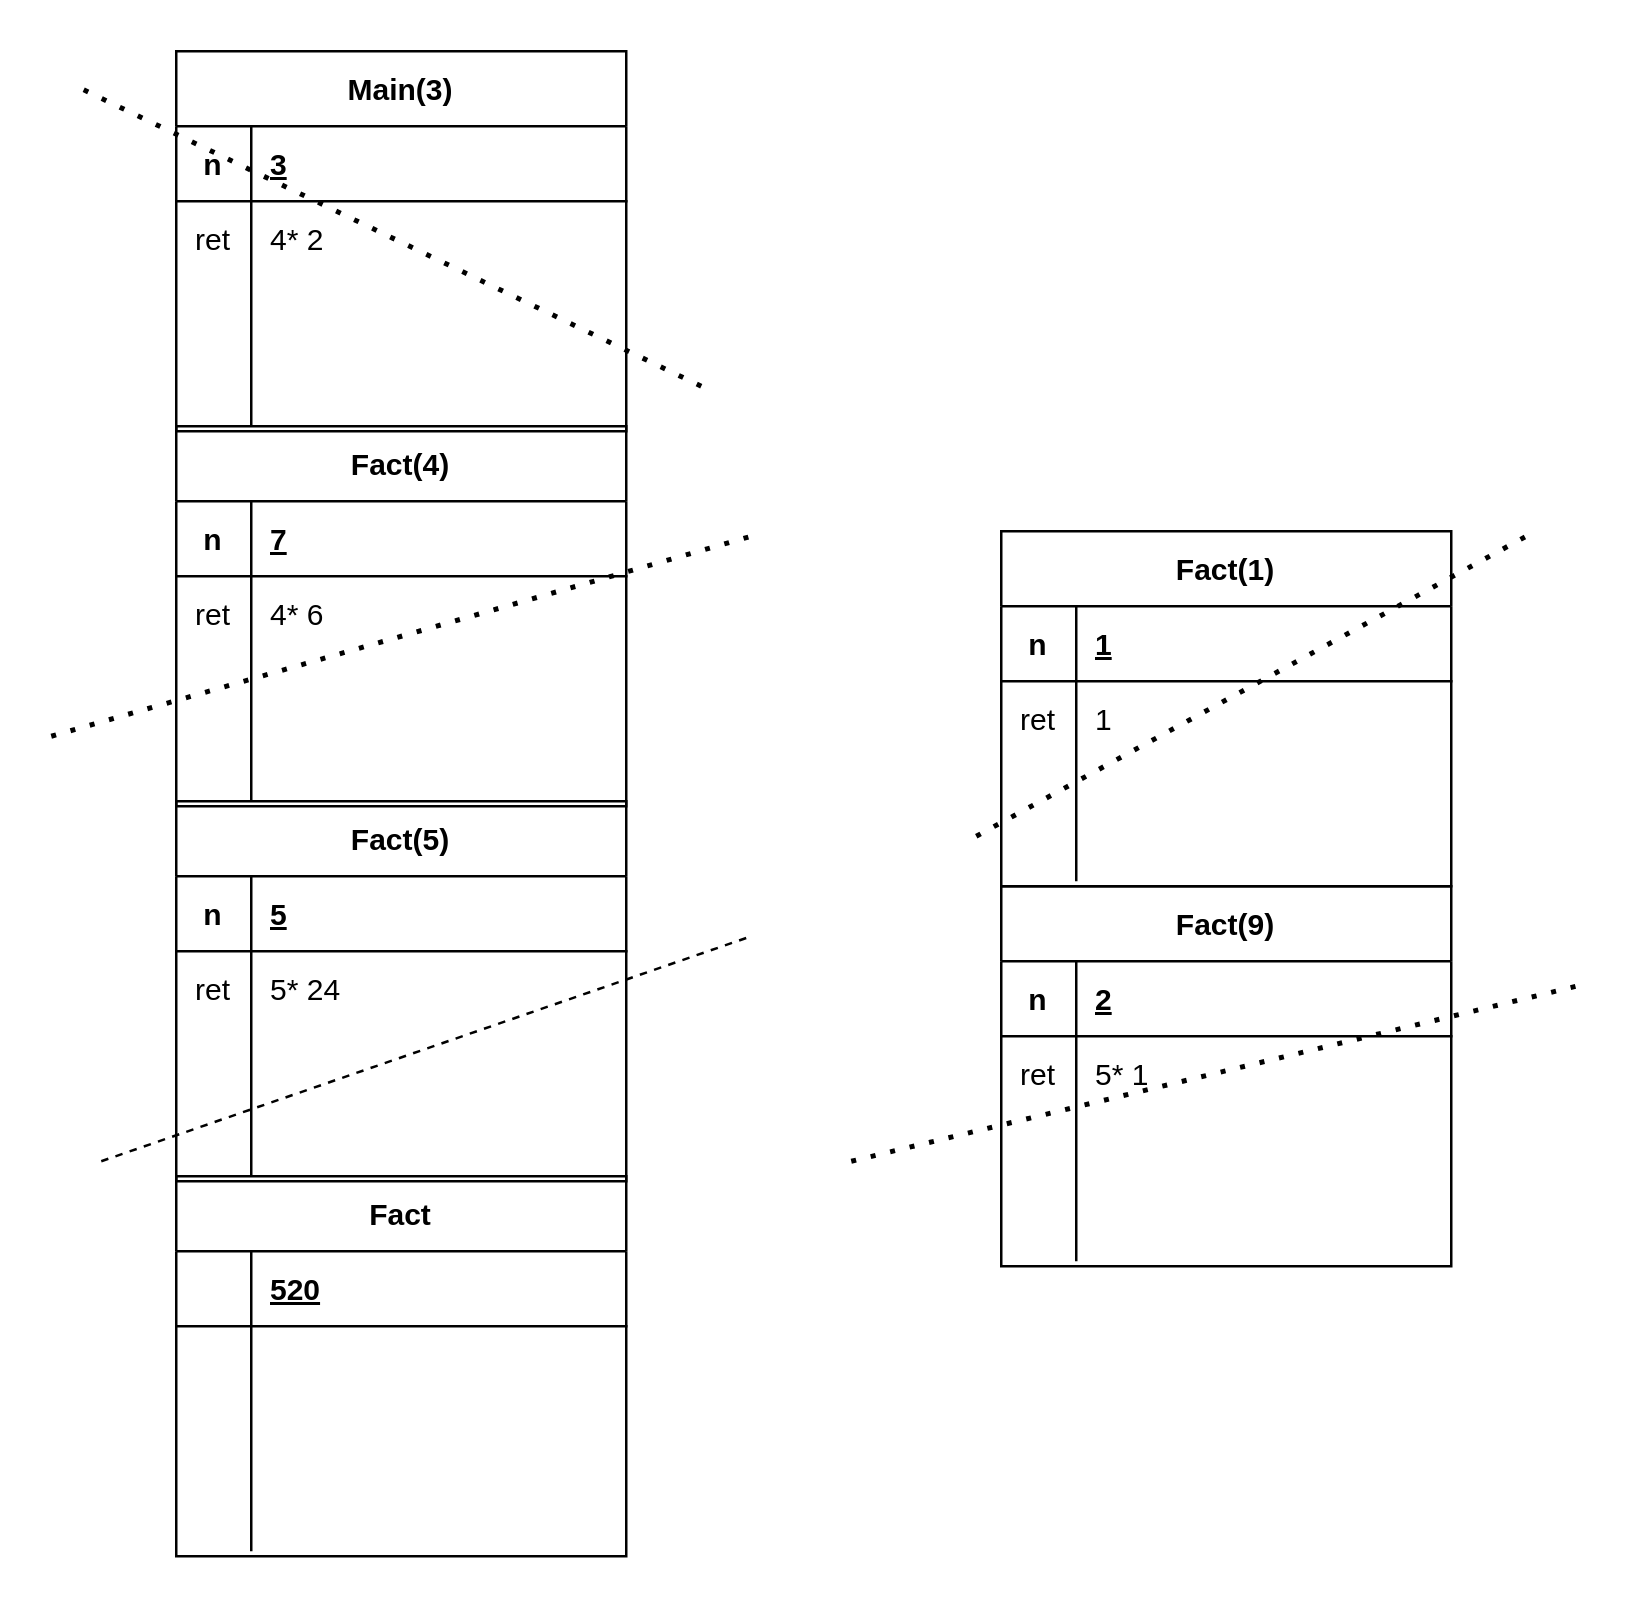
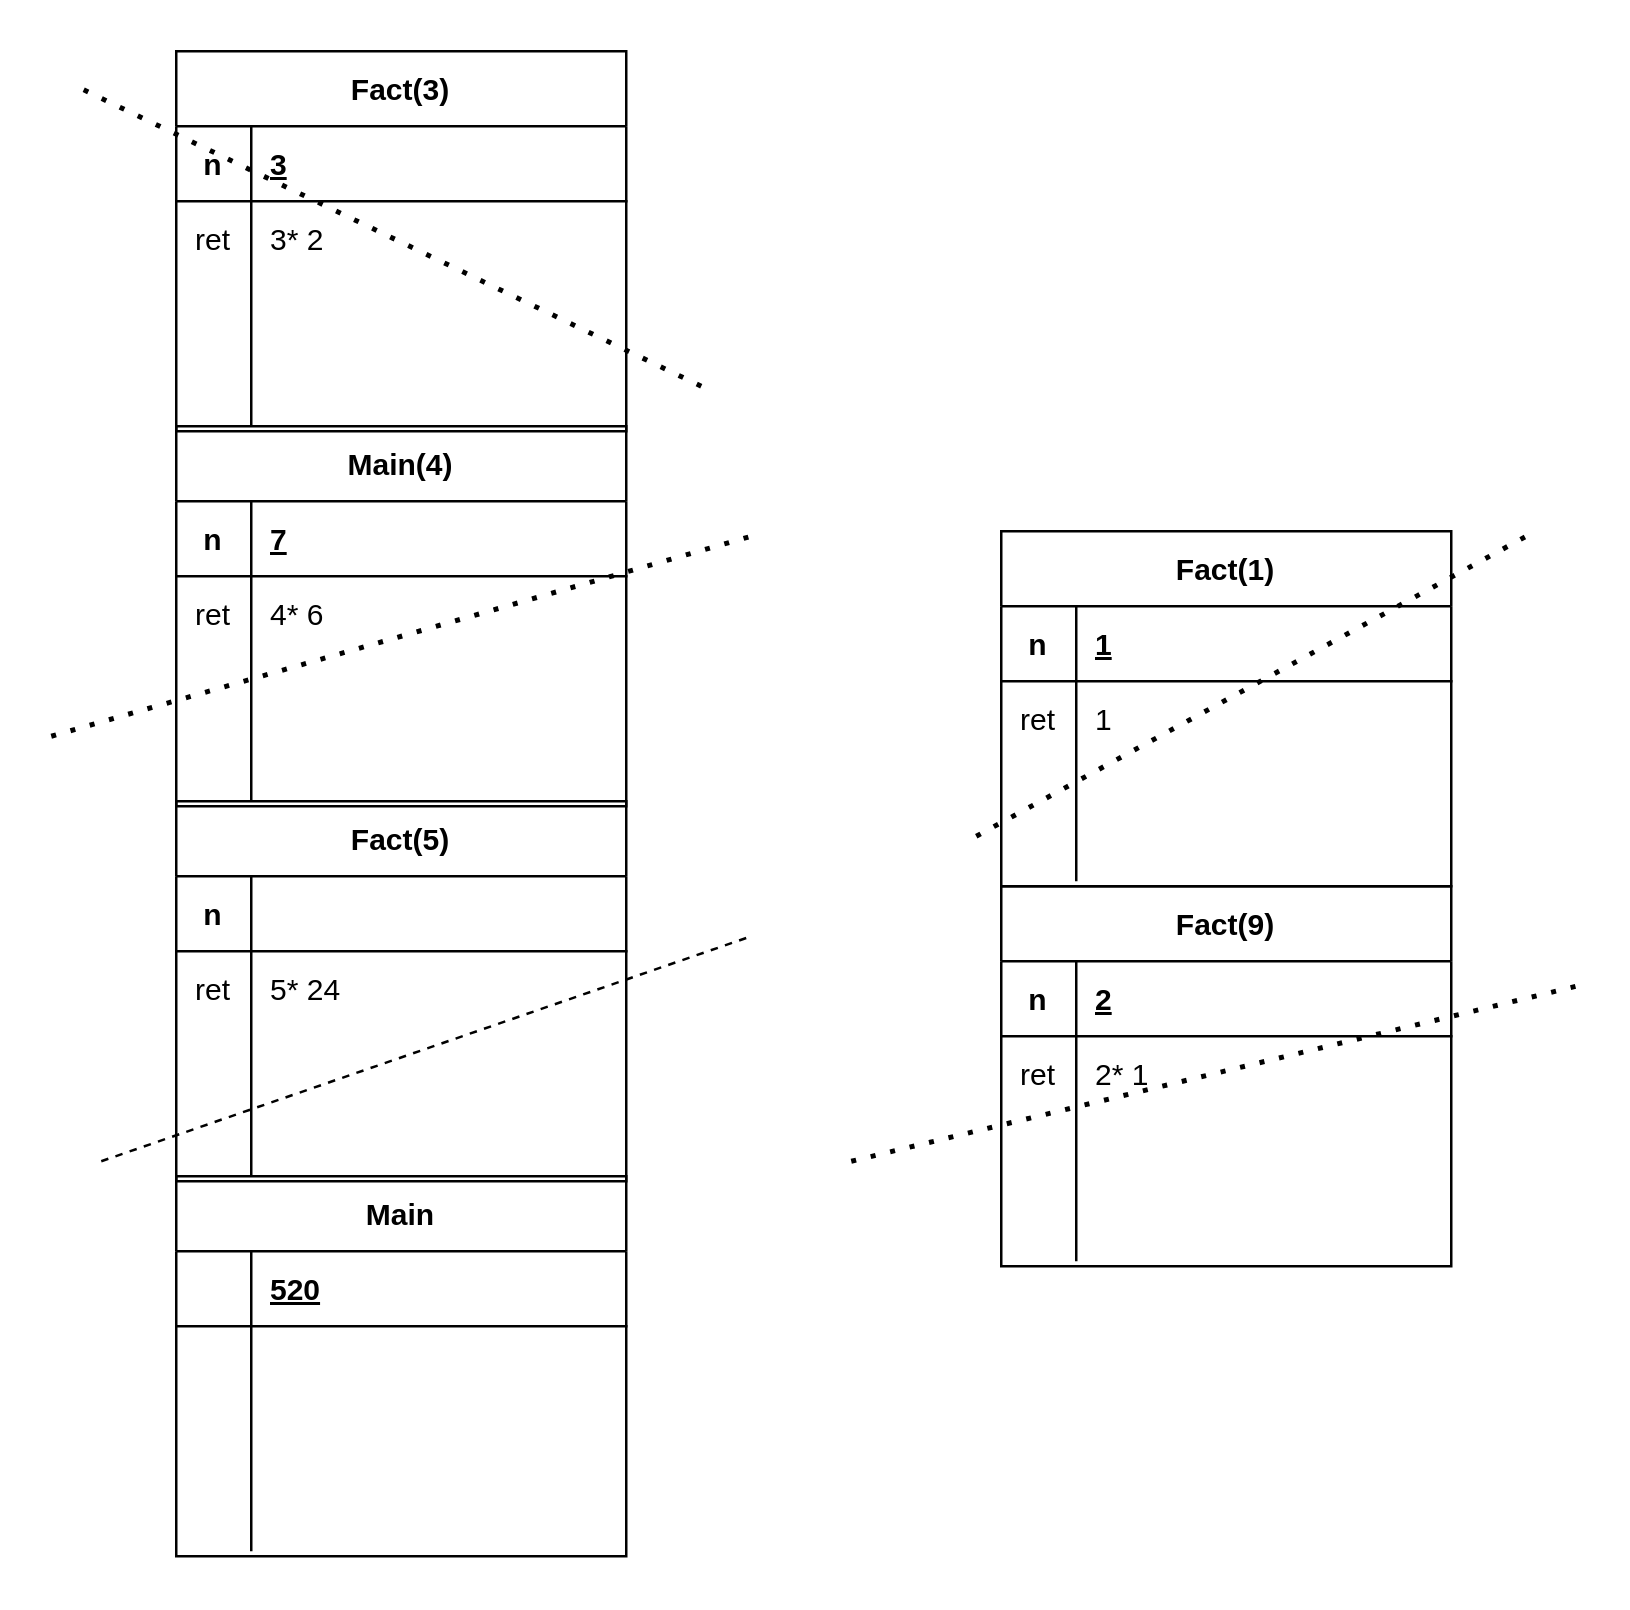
node "Main(3)": label "Main(3)" -> "Fact(3)"
node "4* 2": label "4* 2" -> "3* 2"
node "Fact(4)": label "Fact(4)" -> "Main(4)"
node "5": removed
node "5* 1": label "5* 1" -> "2* 1"
node "Fact": label "Fact" -> "Main"
